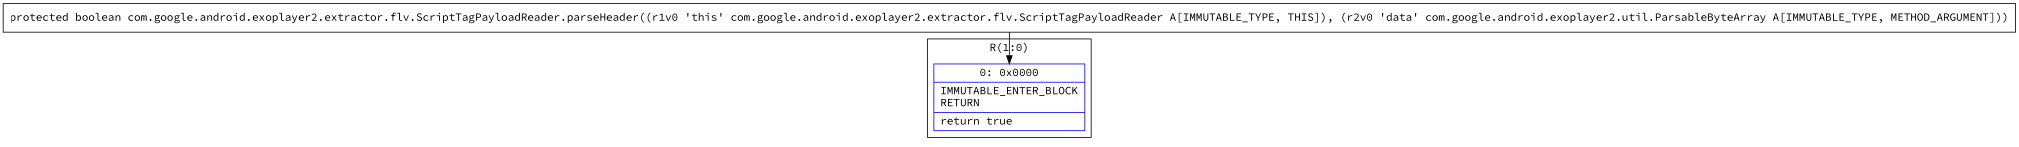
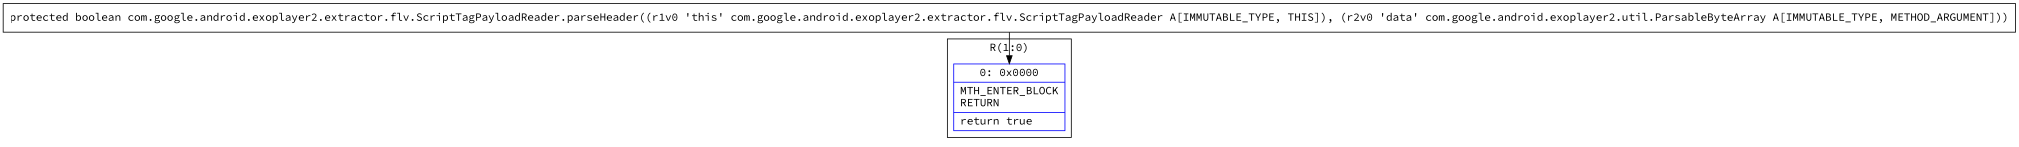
node "0: 0x0000": text "IMMUTABLE_ENTER_BLOCK" -> "MTH_ENTER_BLOCK"
